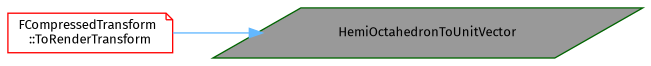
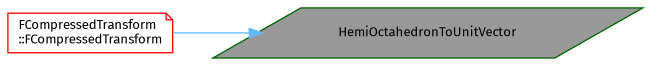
node "FCompressedTransform ::ToRenderTransform": label "FCompressedTransform ::ToRenderTransform" -> "FCompressedTransform ::FCompressedTransform"
